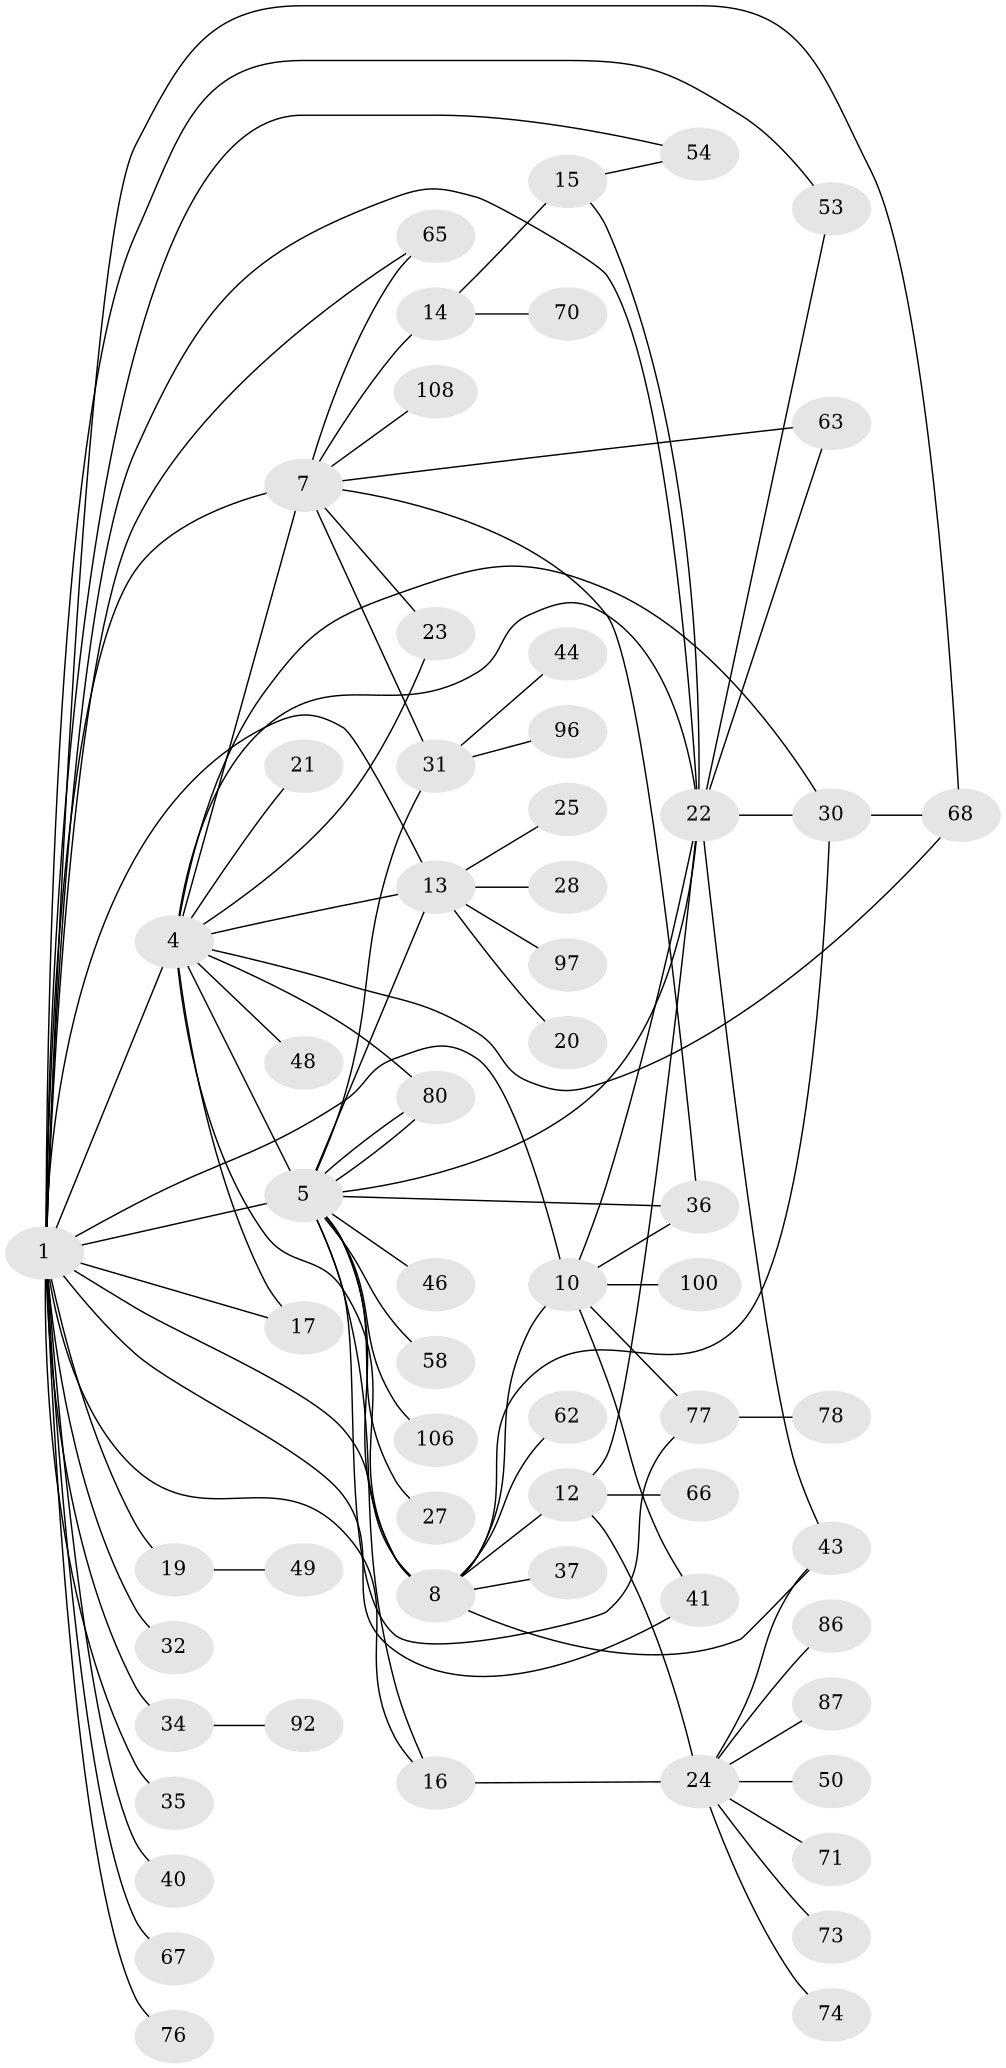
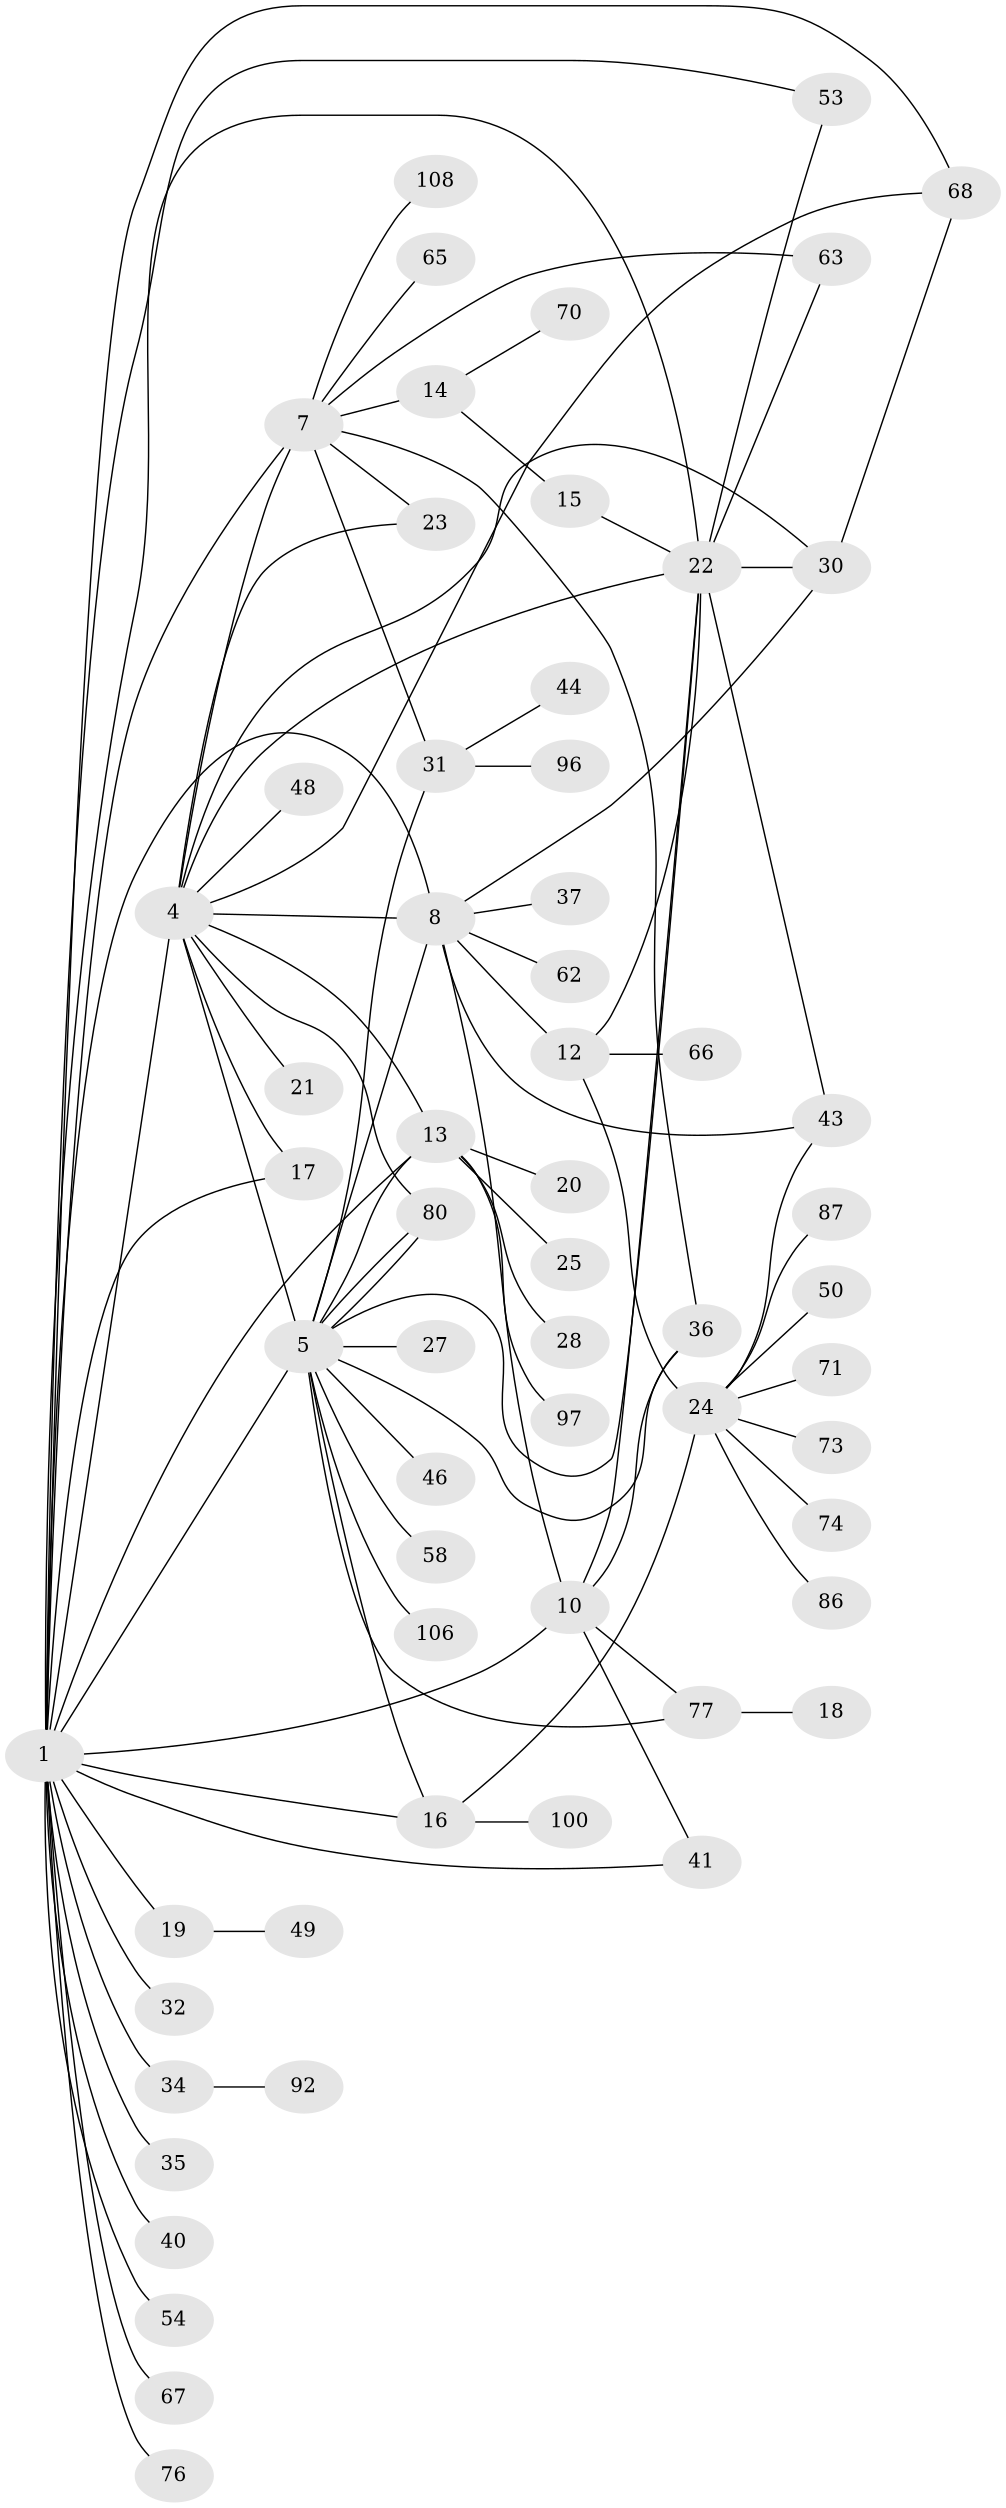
edge "54" -- "15": removed
edge "65" -- "1": removed
edge "10" -- "100": now "16" -- "100"
node "78": label "78" -> "18"
